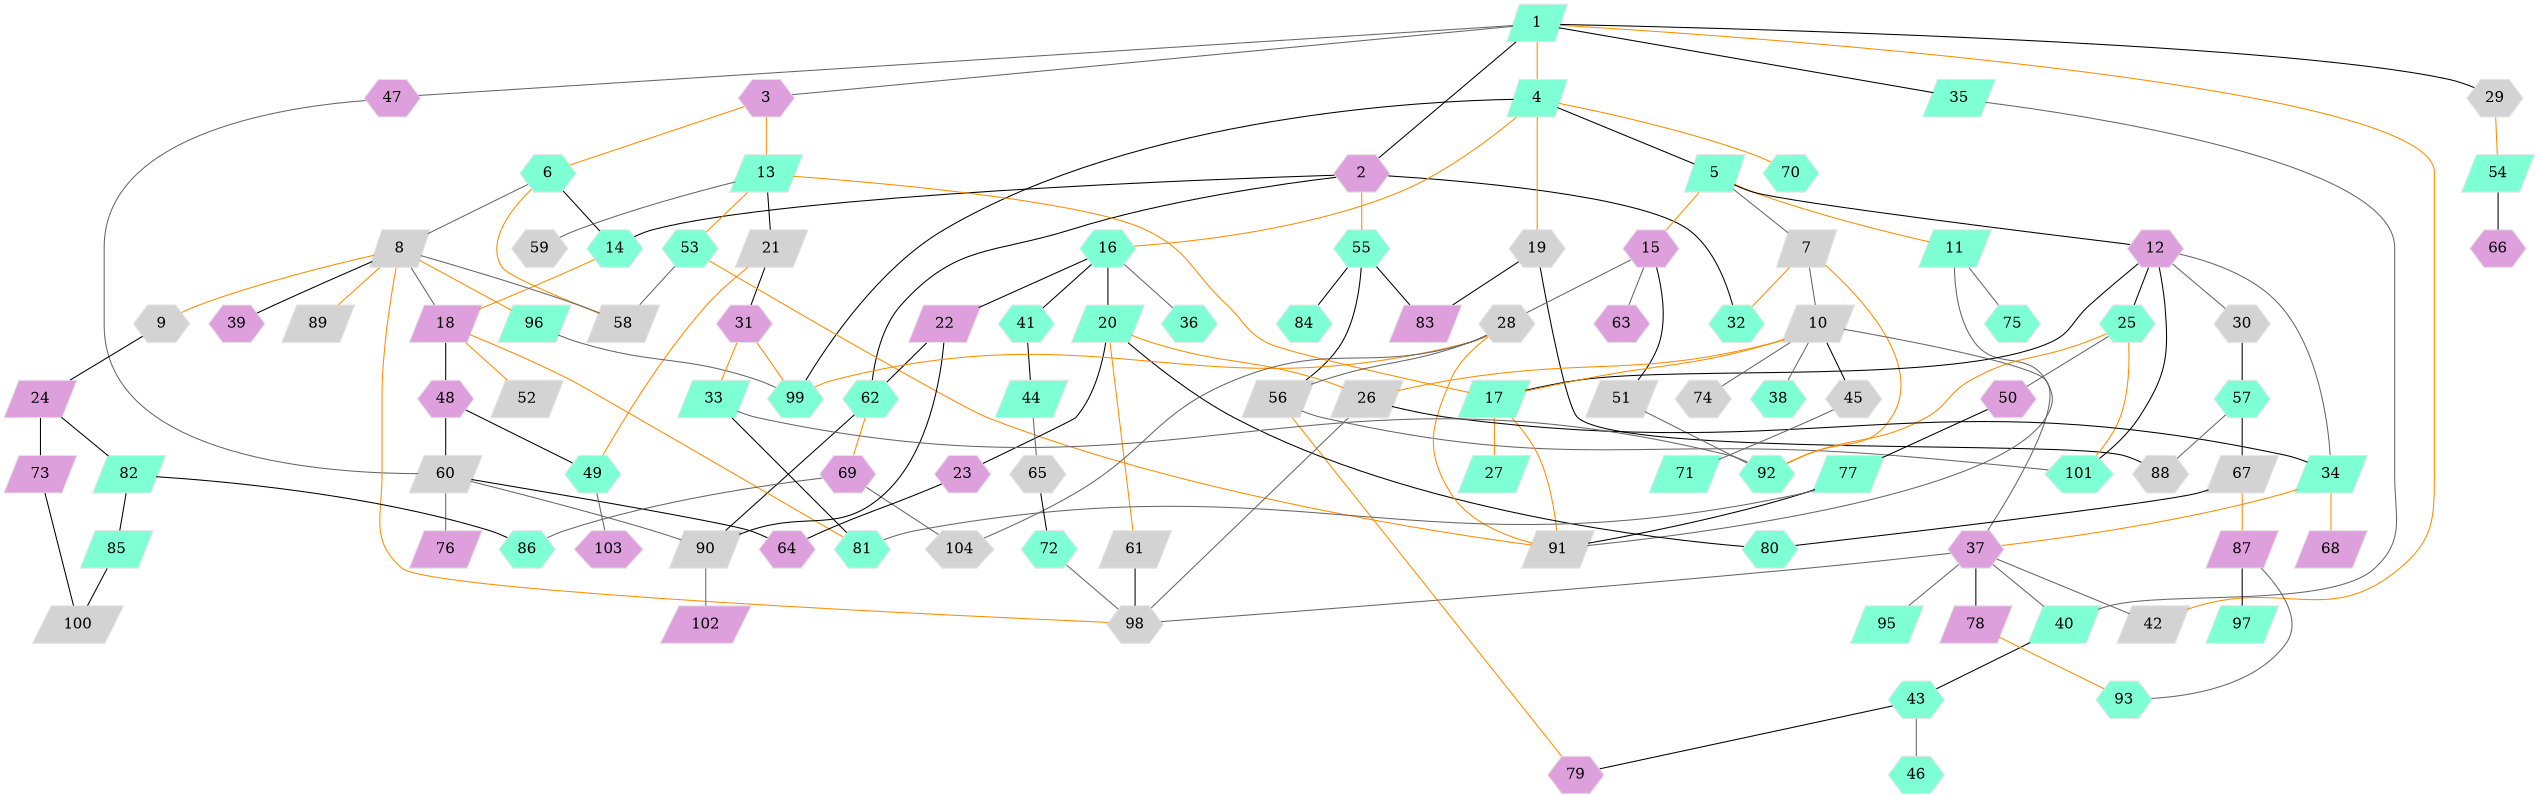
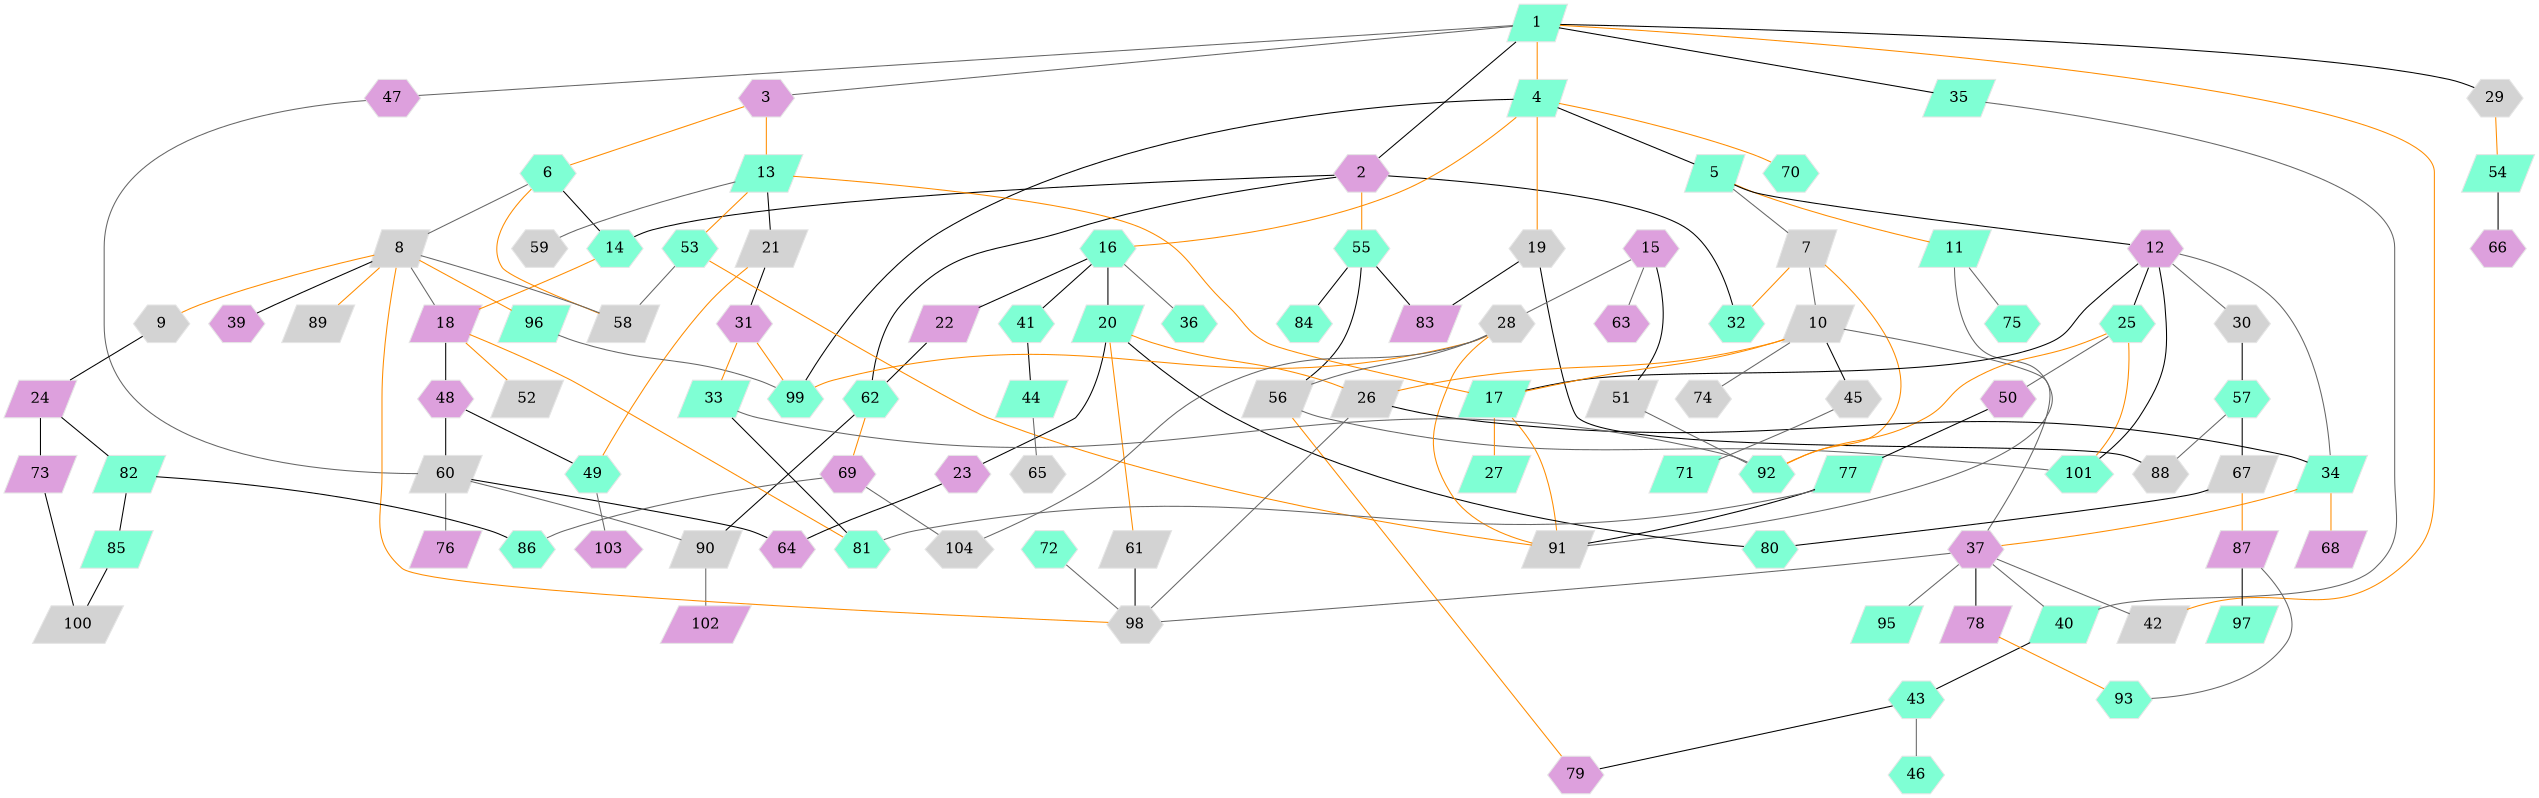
edge "5" -- "15": removed
node "38": removed
edge "22" -- "90": removed
edge "65" -- "72": removed
